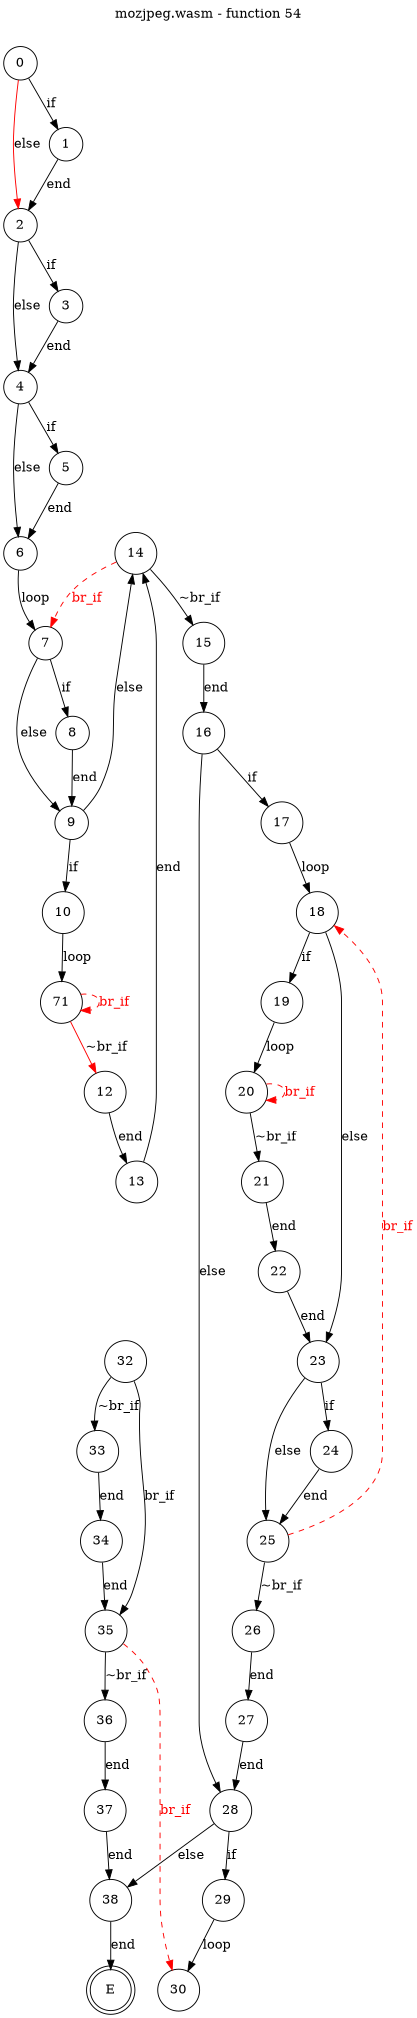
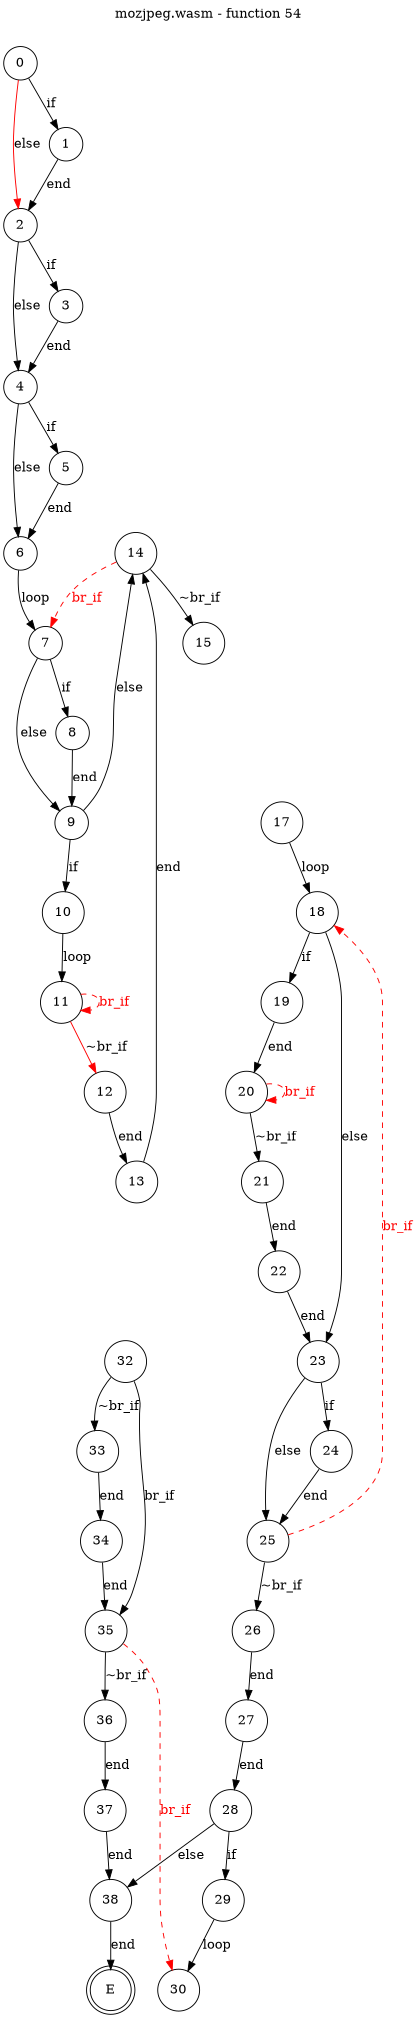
node "16": removed
node "71": label "71" -> "11"
edge "19" -> "20": label "loop" -> "end"
